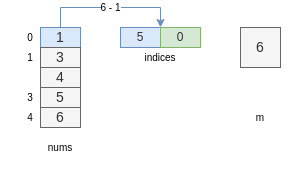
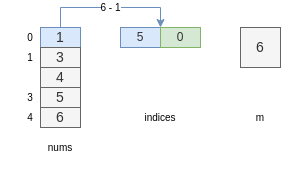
node "indices": moved (161, 58) -> (161, 118)
